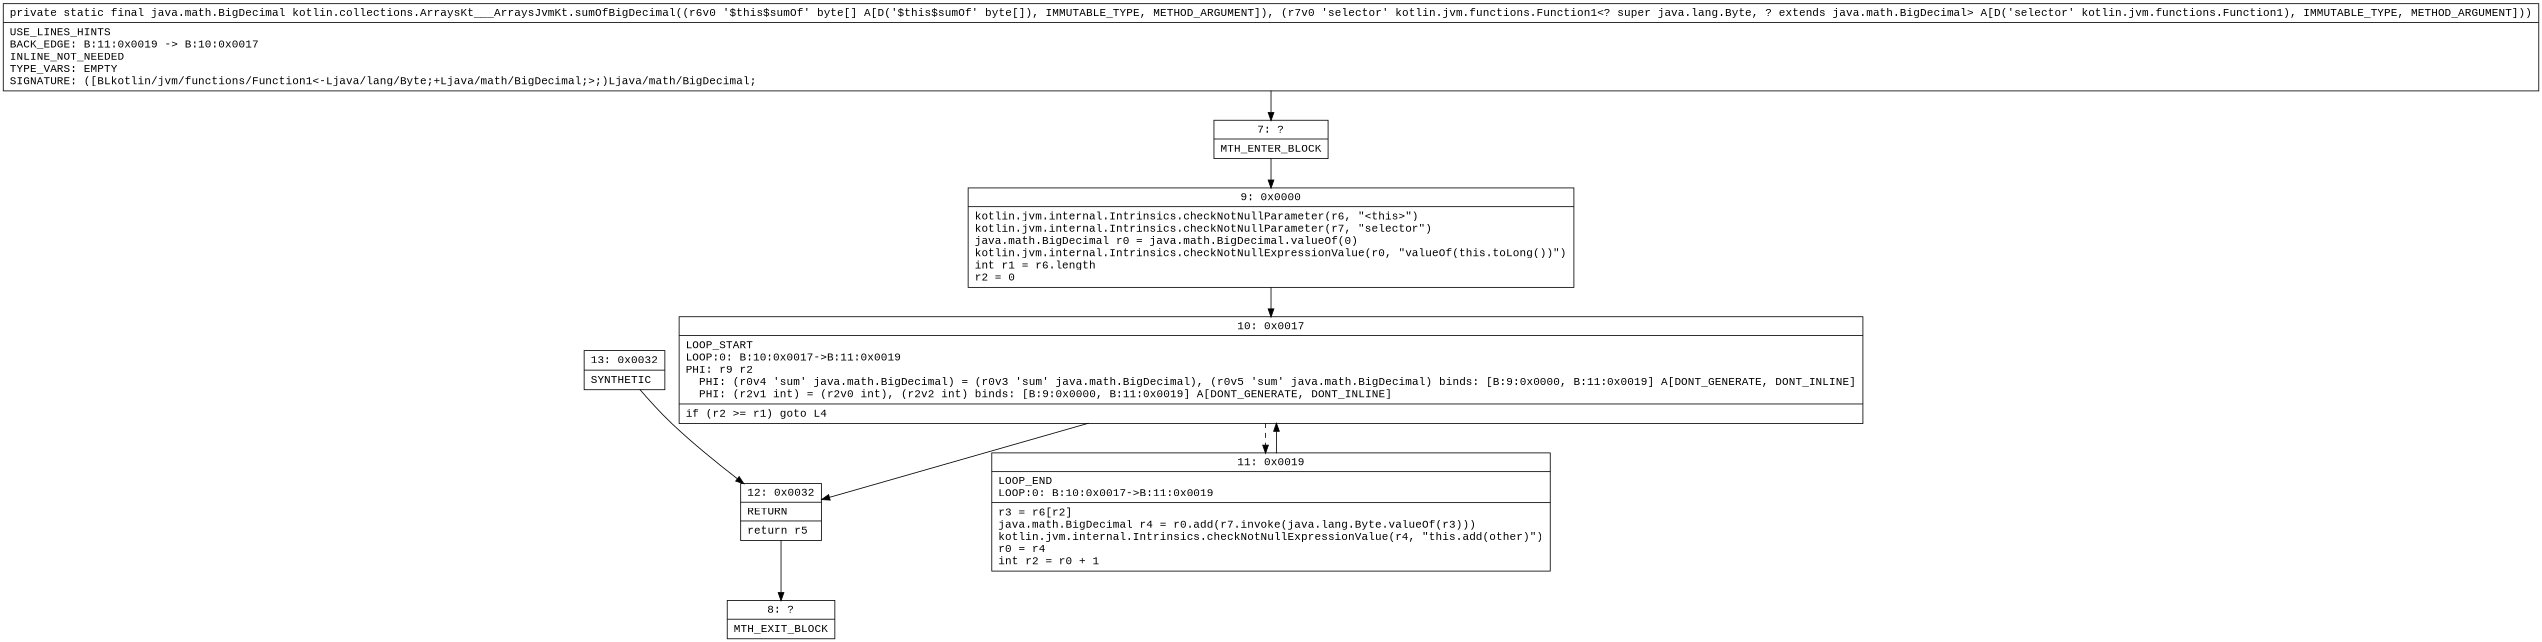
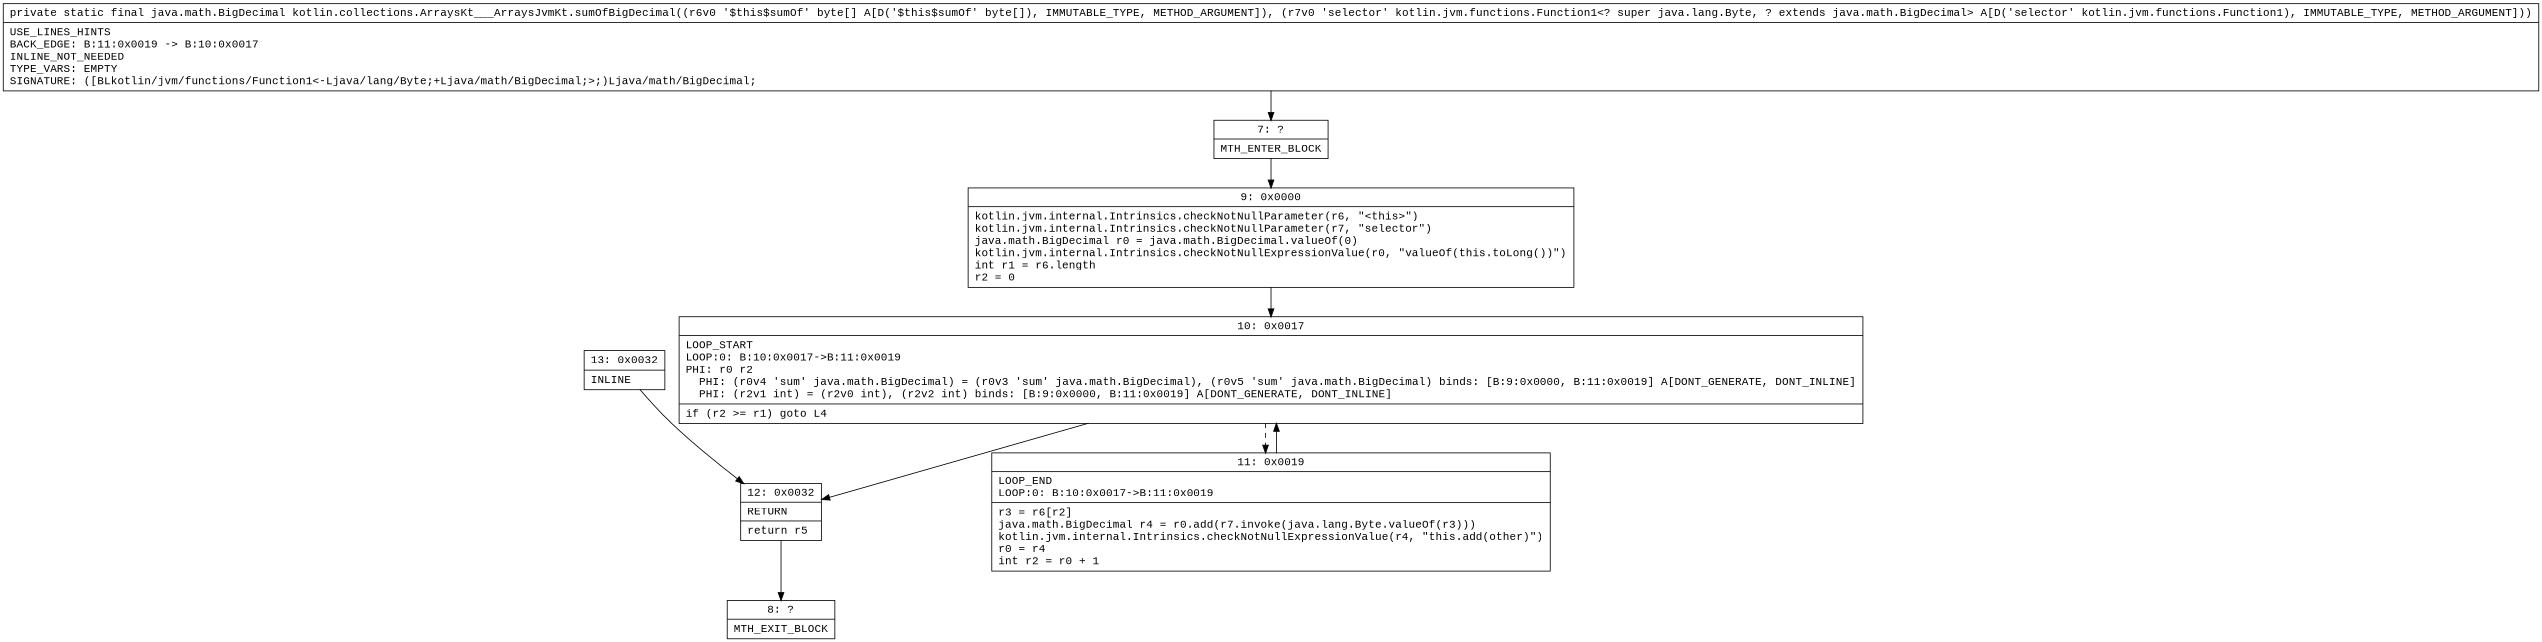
node "10: 0x0017": text "PHI: r9 r2" -> "PHI: r0 r2"
node "13: 0x0032": text "SYNTHETIC" -> "INLINE"
